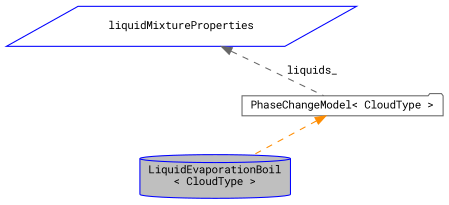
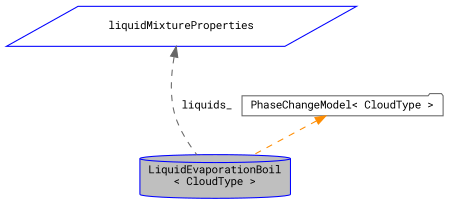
edge "PhaseChangeModel< CloudType >" -> "liquidMixtureProperties": now "LiquidEvaporationBoil < CloudType >" -> "liquidMixtureProperties"
